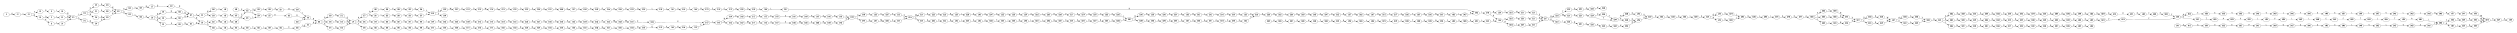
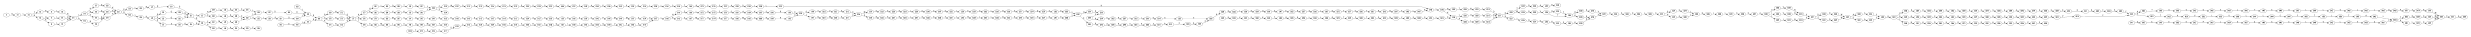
edge "S293" -> "S296": reversed
edge "S44" -> "S48": added, label "K"
node "S59": removed
edge "S105" -> "S108": removed, label "Y"
